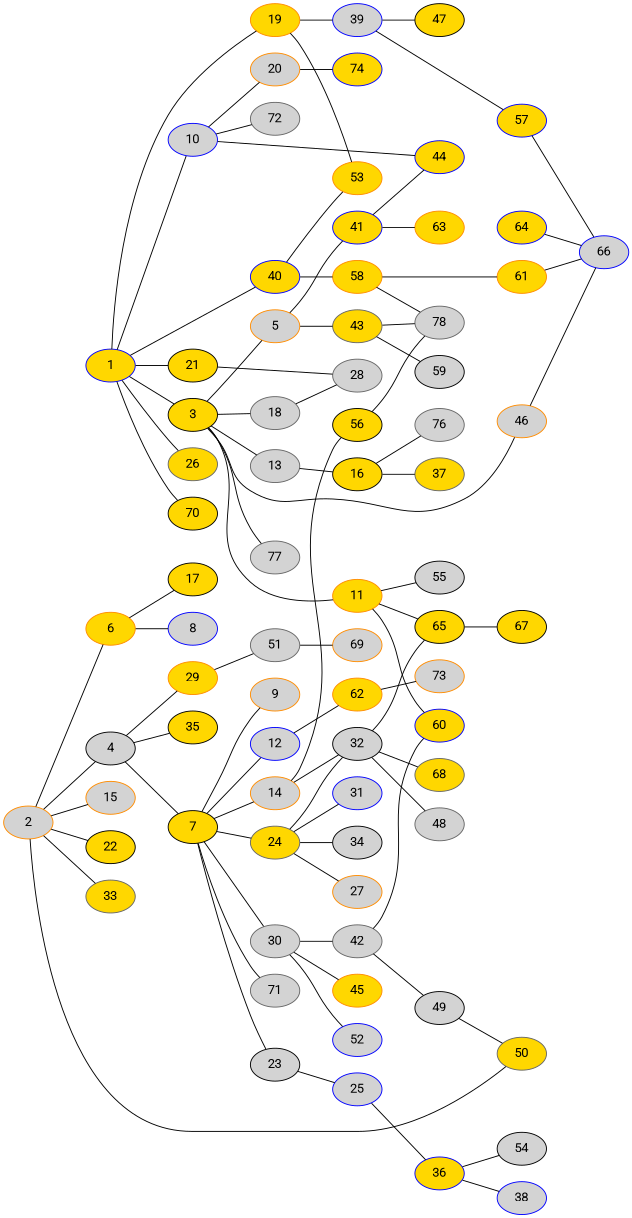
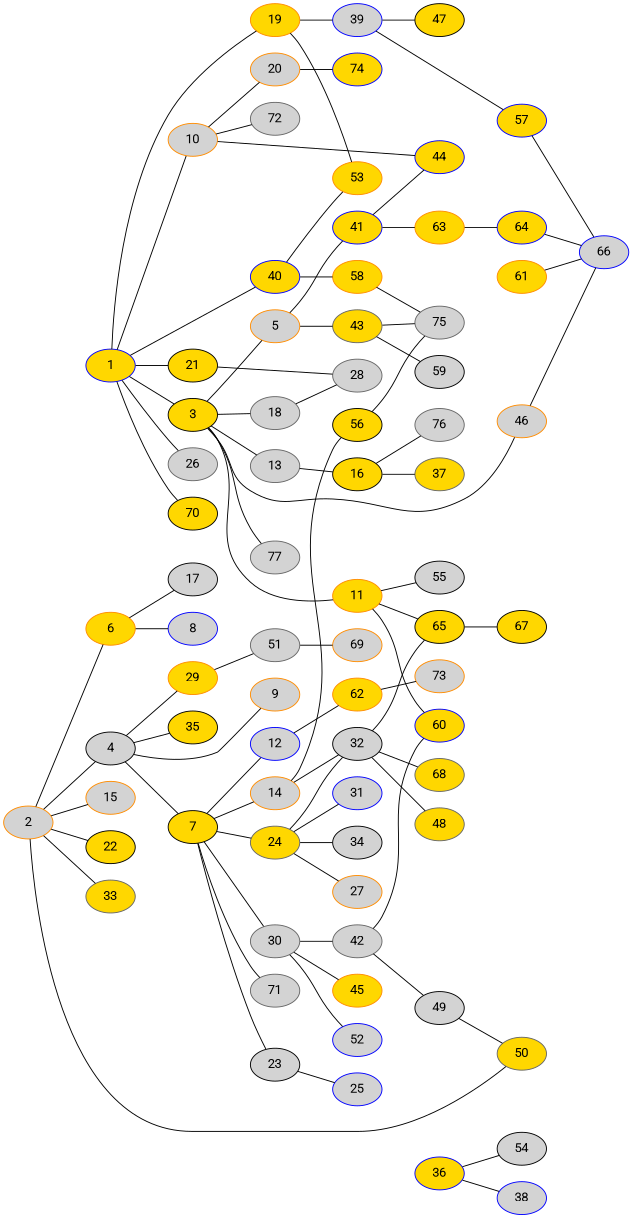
node "10": color blue -> darkorange
edge "63" -- "64": added
edge "58" -- "61": removed
node "78": label "78" -> "75"
node "26": fillcolor gold -> lightgrey
node "17": fillcolor gold -> lightgrey
edge "9" -- "7": now "9" -- "4"
node "48": fillcolor lightgrey -> gold
edge "25" -- "36": removed
